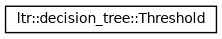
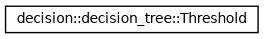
node "ltr::decision_tree::Threshold": label "ltr::decision_tree::Threshold" -> "decision::decision_tree::Threshold"
